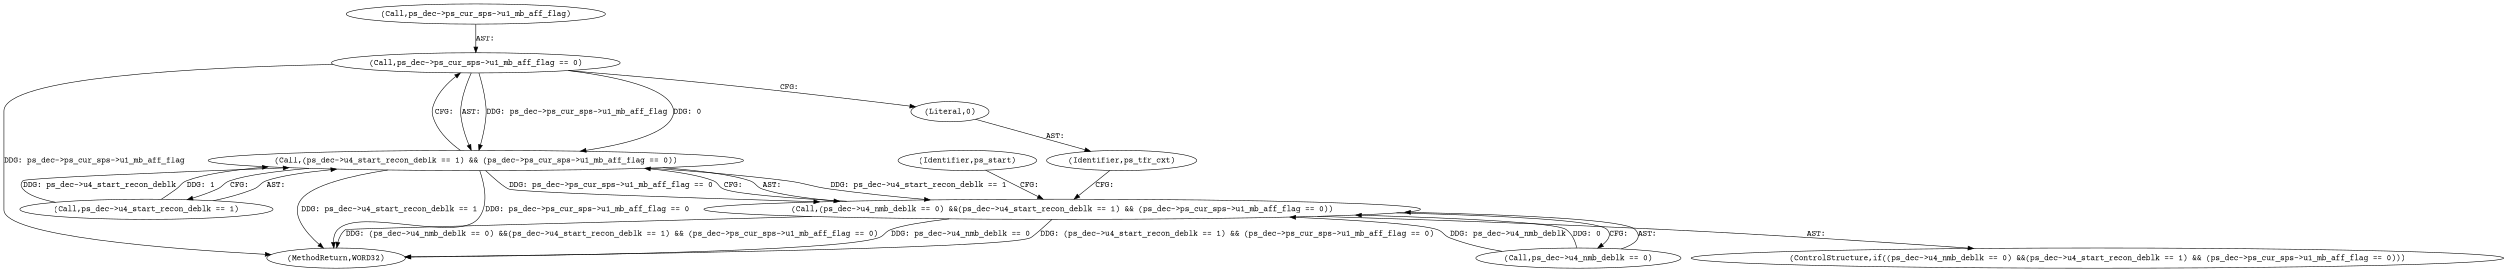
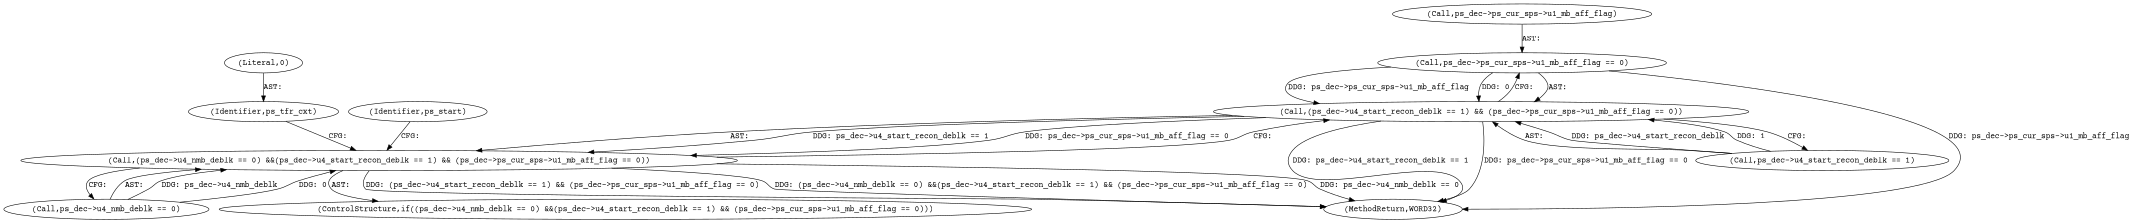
edge "(Call,ps_dec->ps_cur_sps->u1_mb_aff_flag == 0)" -> "(Literal,0)": removed, label "CFG:"
